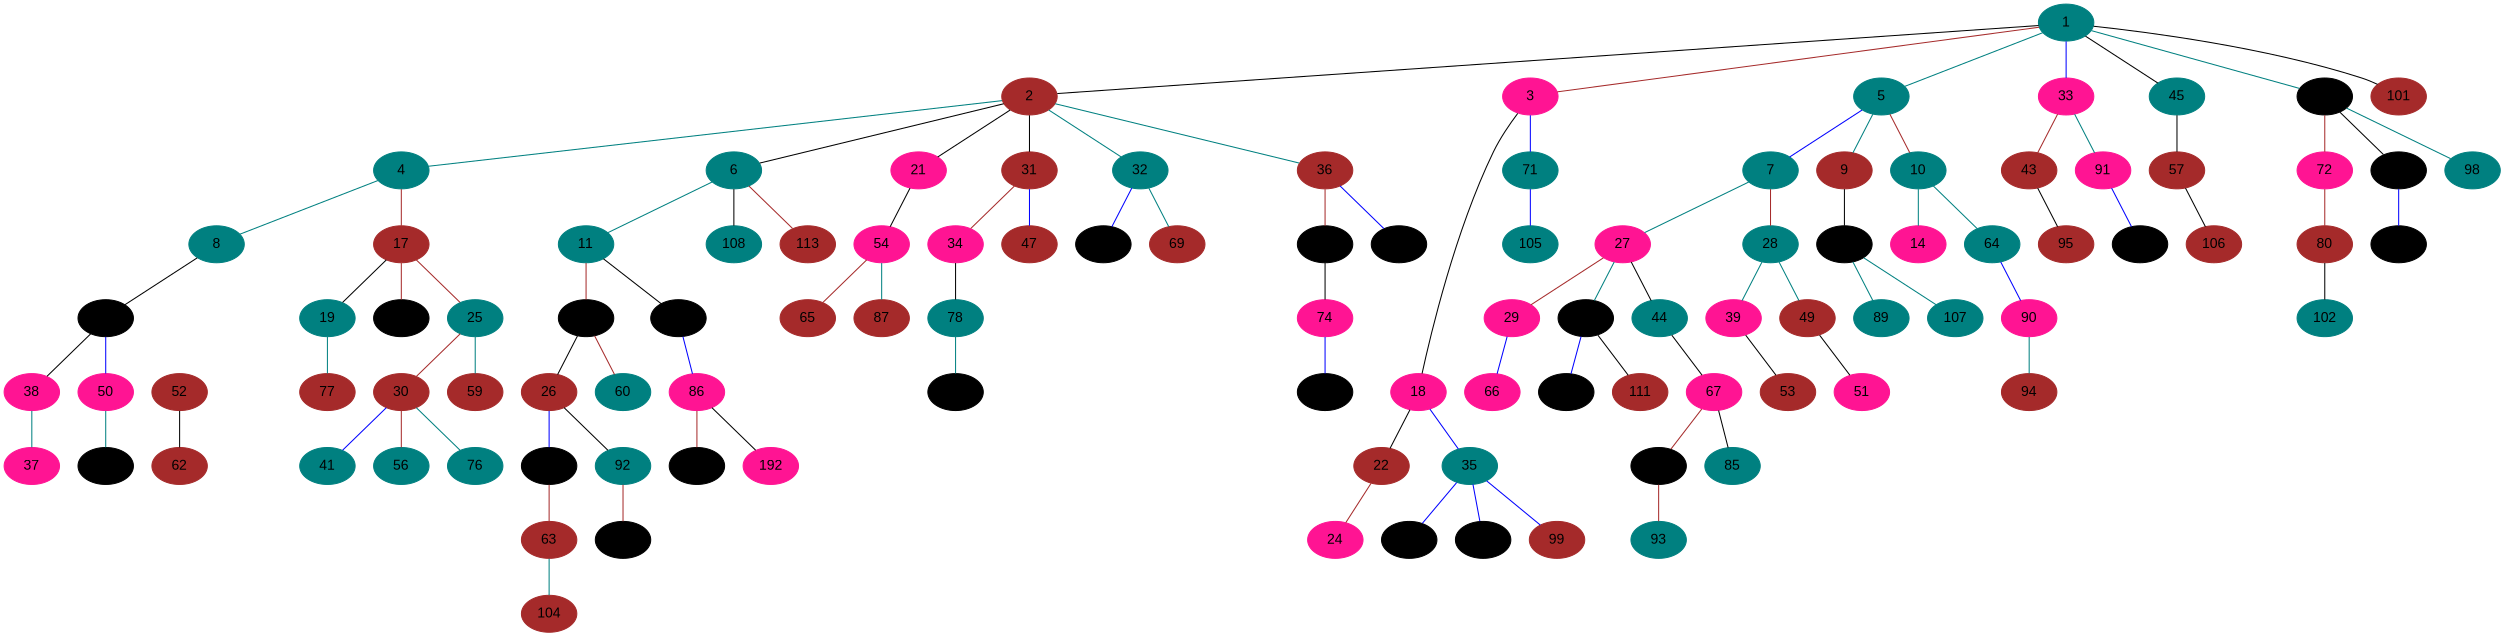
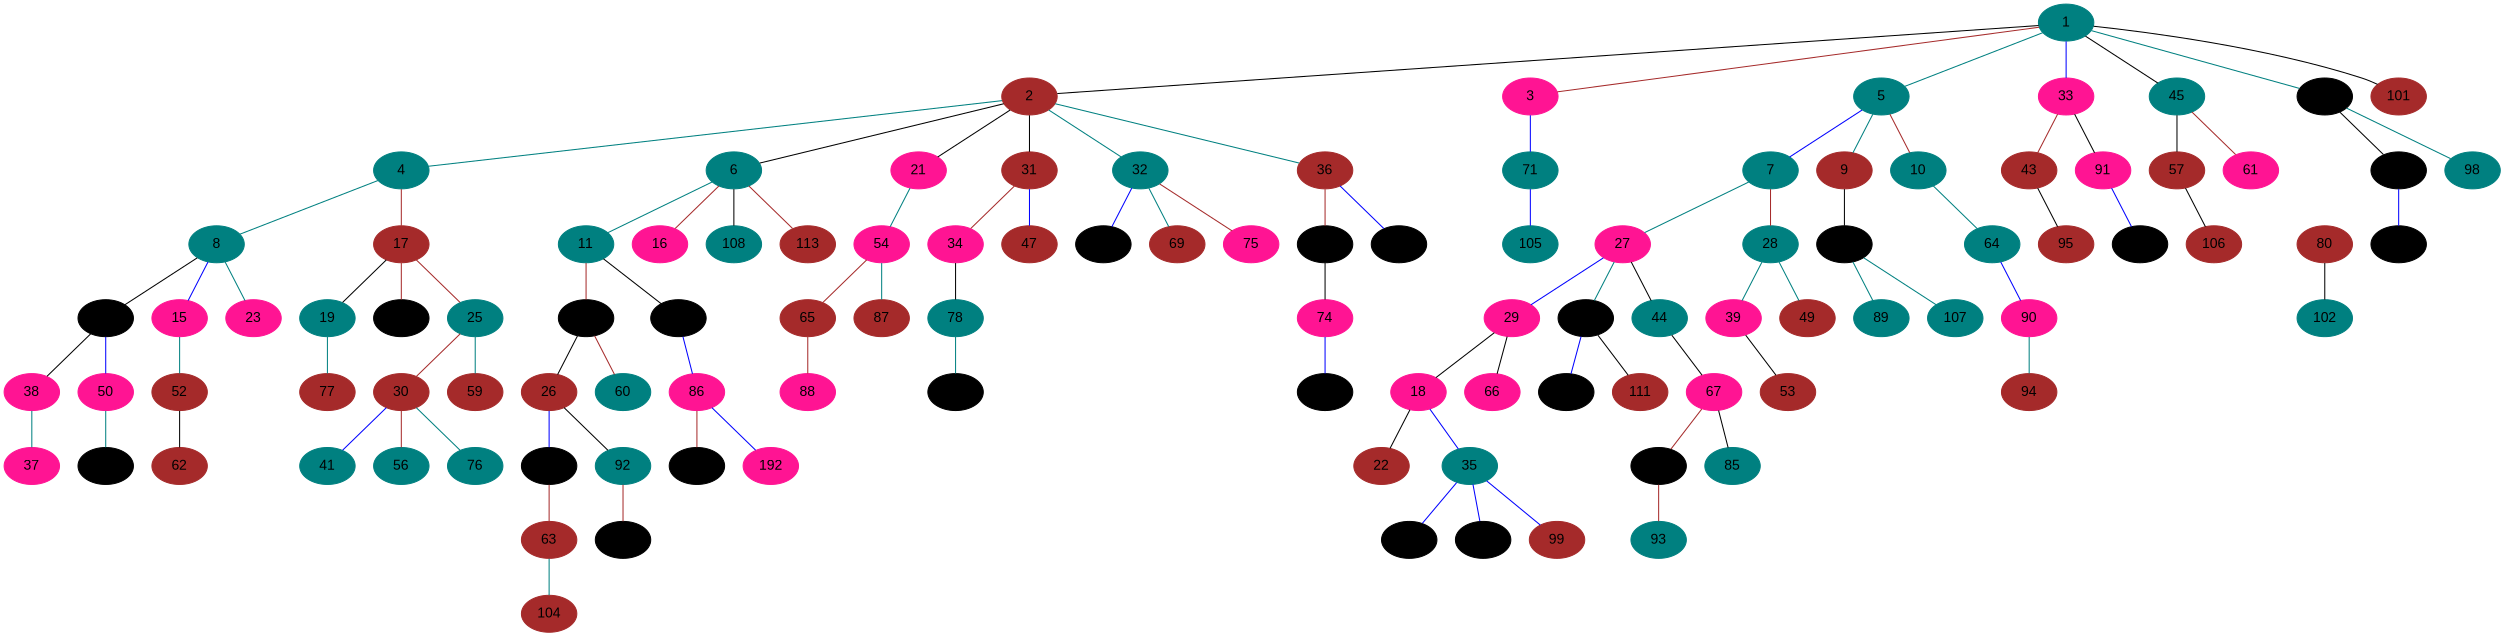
edge "33" -- "91": color teal -> black
node "61": added
node "72": removed
edge "21" -- "54": color black -> teal
edge "3" -- "18": now "29" -- "18"
node "16": added
node "75": added
node "14": removed
edge "27" -- "29": color brown -> blue
node "15": added
node "23": added
edge "29" -- "66": color blue -> black
node "88": added
node "51": removed
edge "86" -- "192": color black -> blue
node "24": removed
